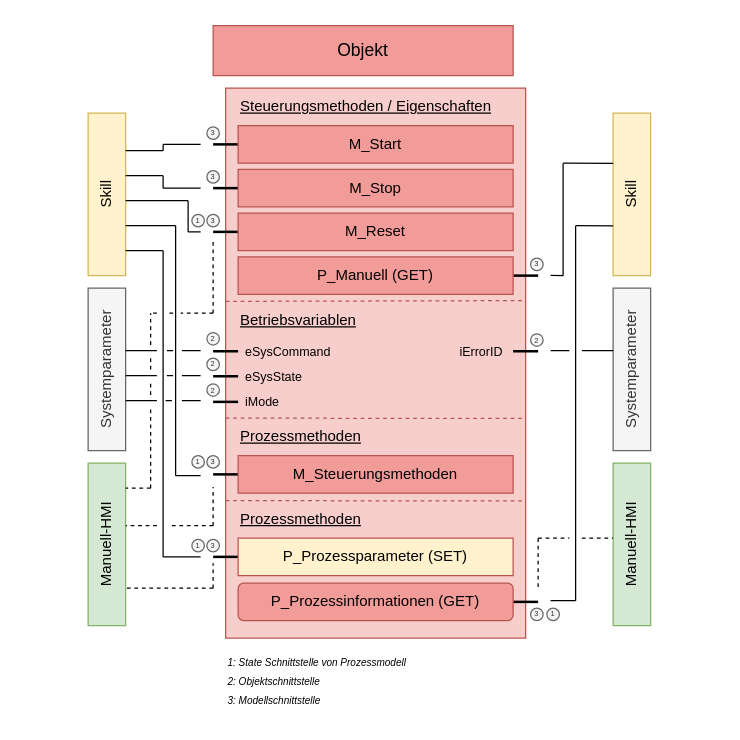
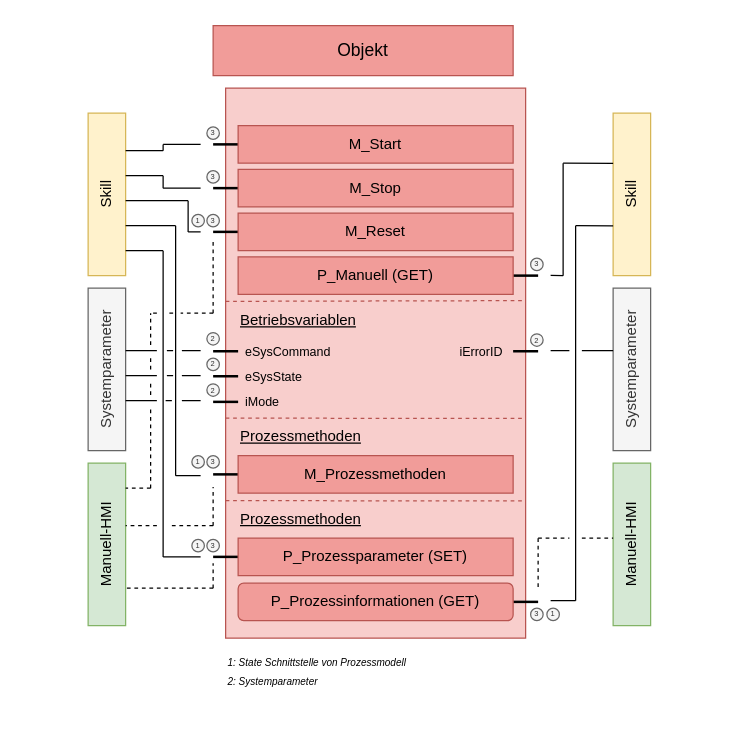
node "Steuerungsmethoden / Eigenschaften": removed
node "M_Steuerungsmethoden": label "M_Steuerungsmethoden" -> "M_Prozessmethoden"
node "P_Prozessparameter (SET)": fillcolor #fff2cc -> #f19c99
node "2: Objektschnittstelle": label "2: Objektschnittstelle" -> "2: Systemparameter"
node "3: Modellschnittstelle": removed
